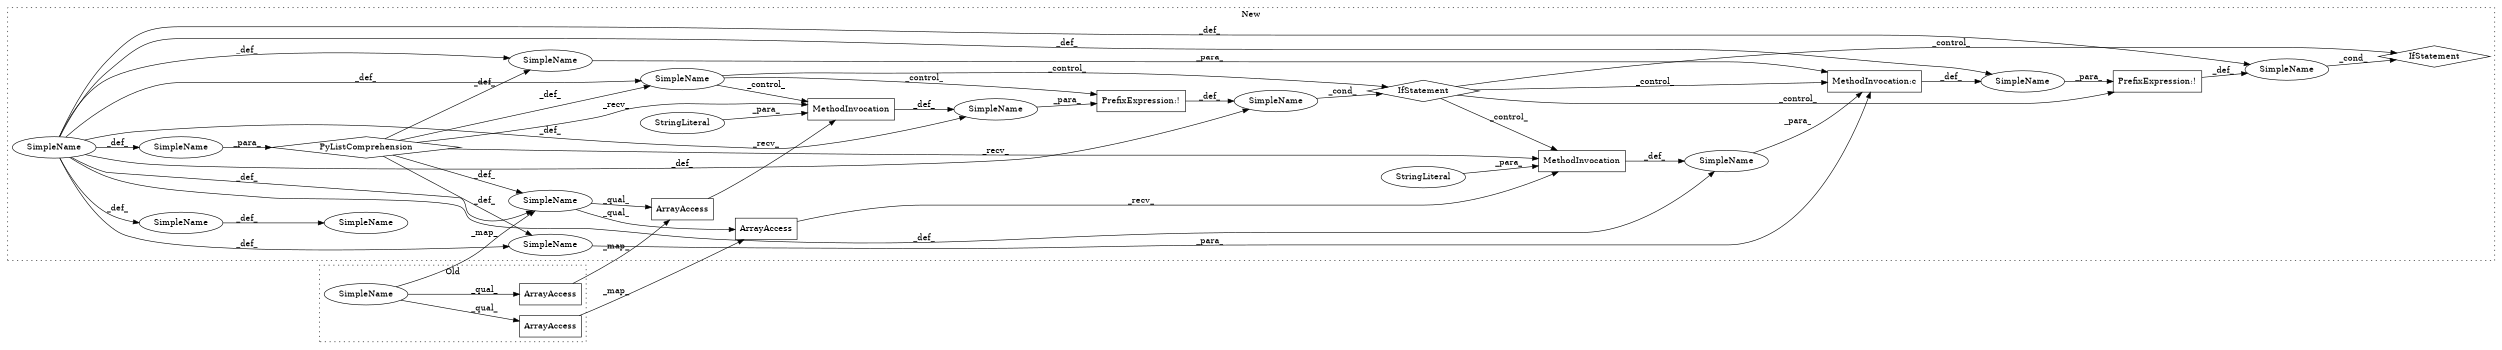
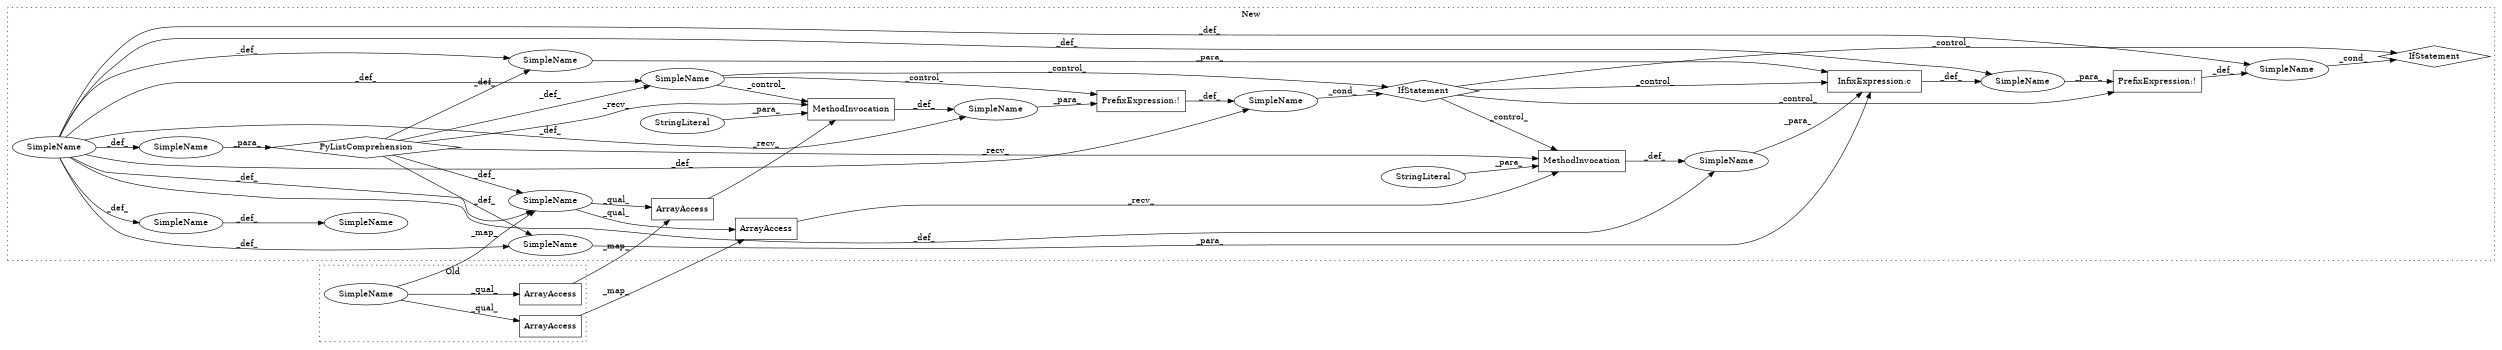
node "MethodInvocation:c": label "MethodInvocation:c" -> "InfixExpression:c"
